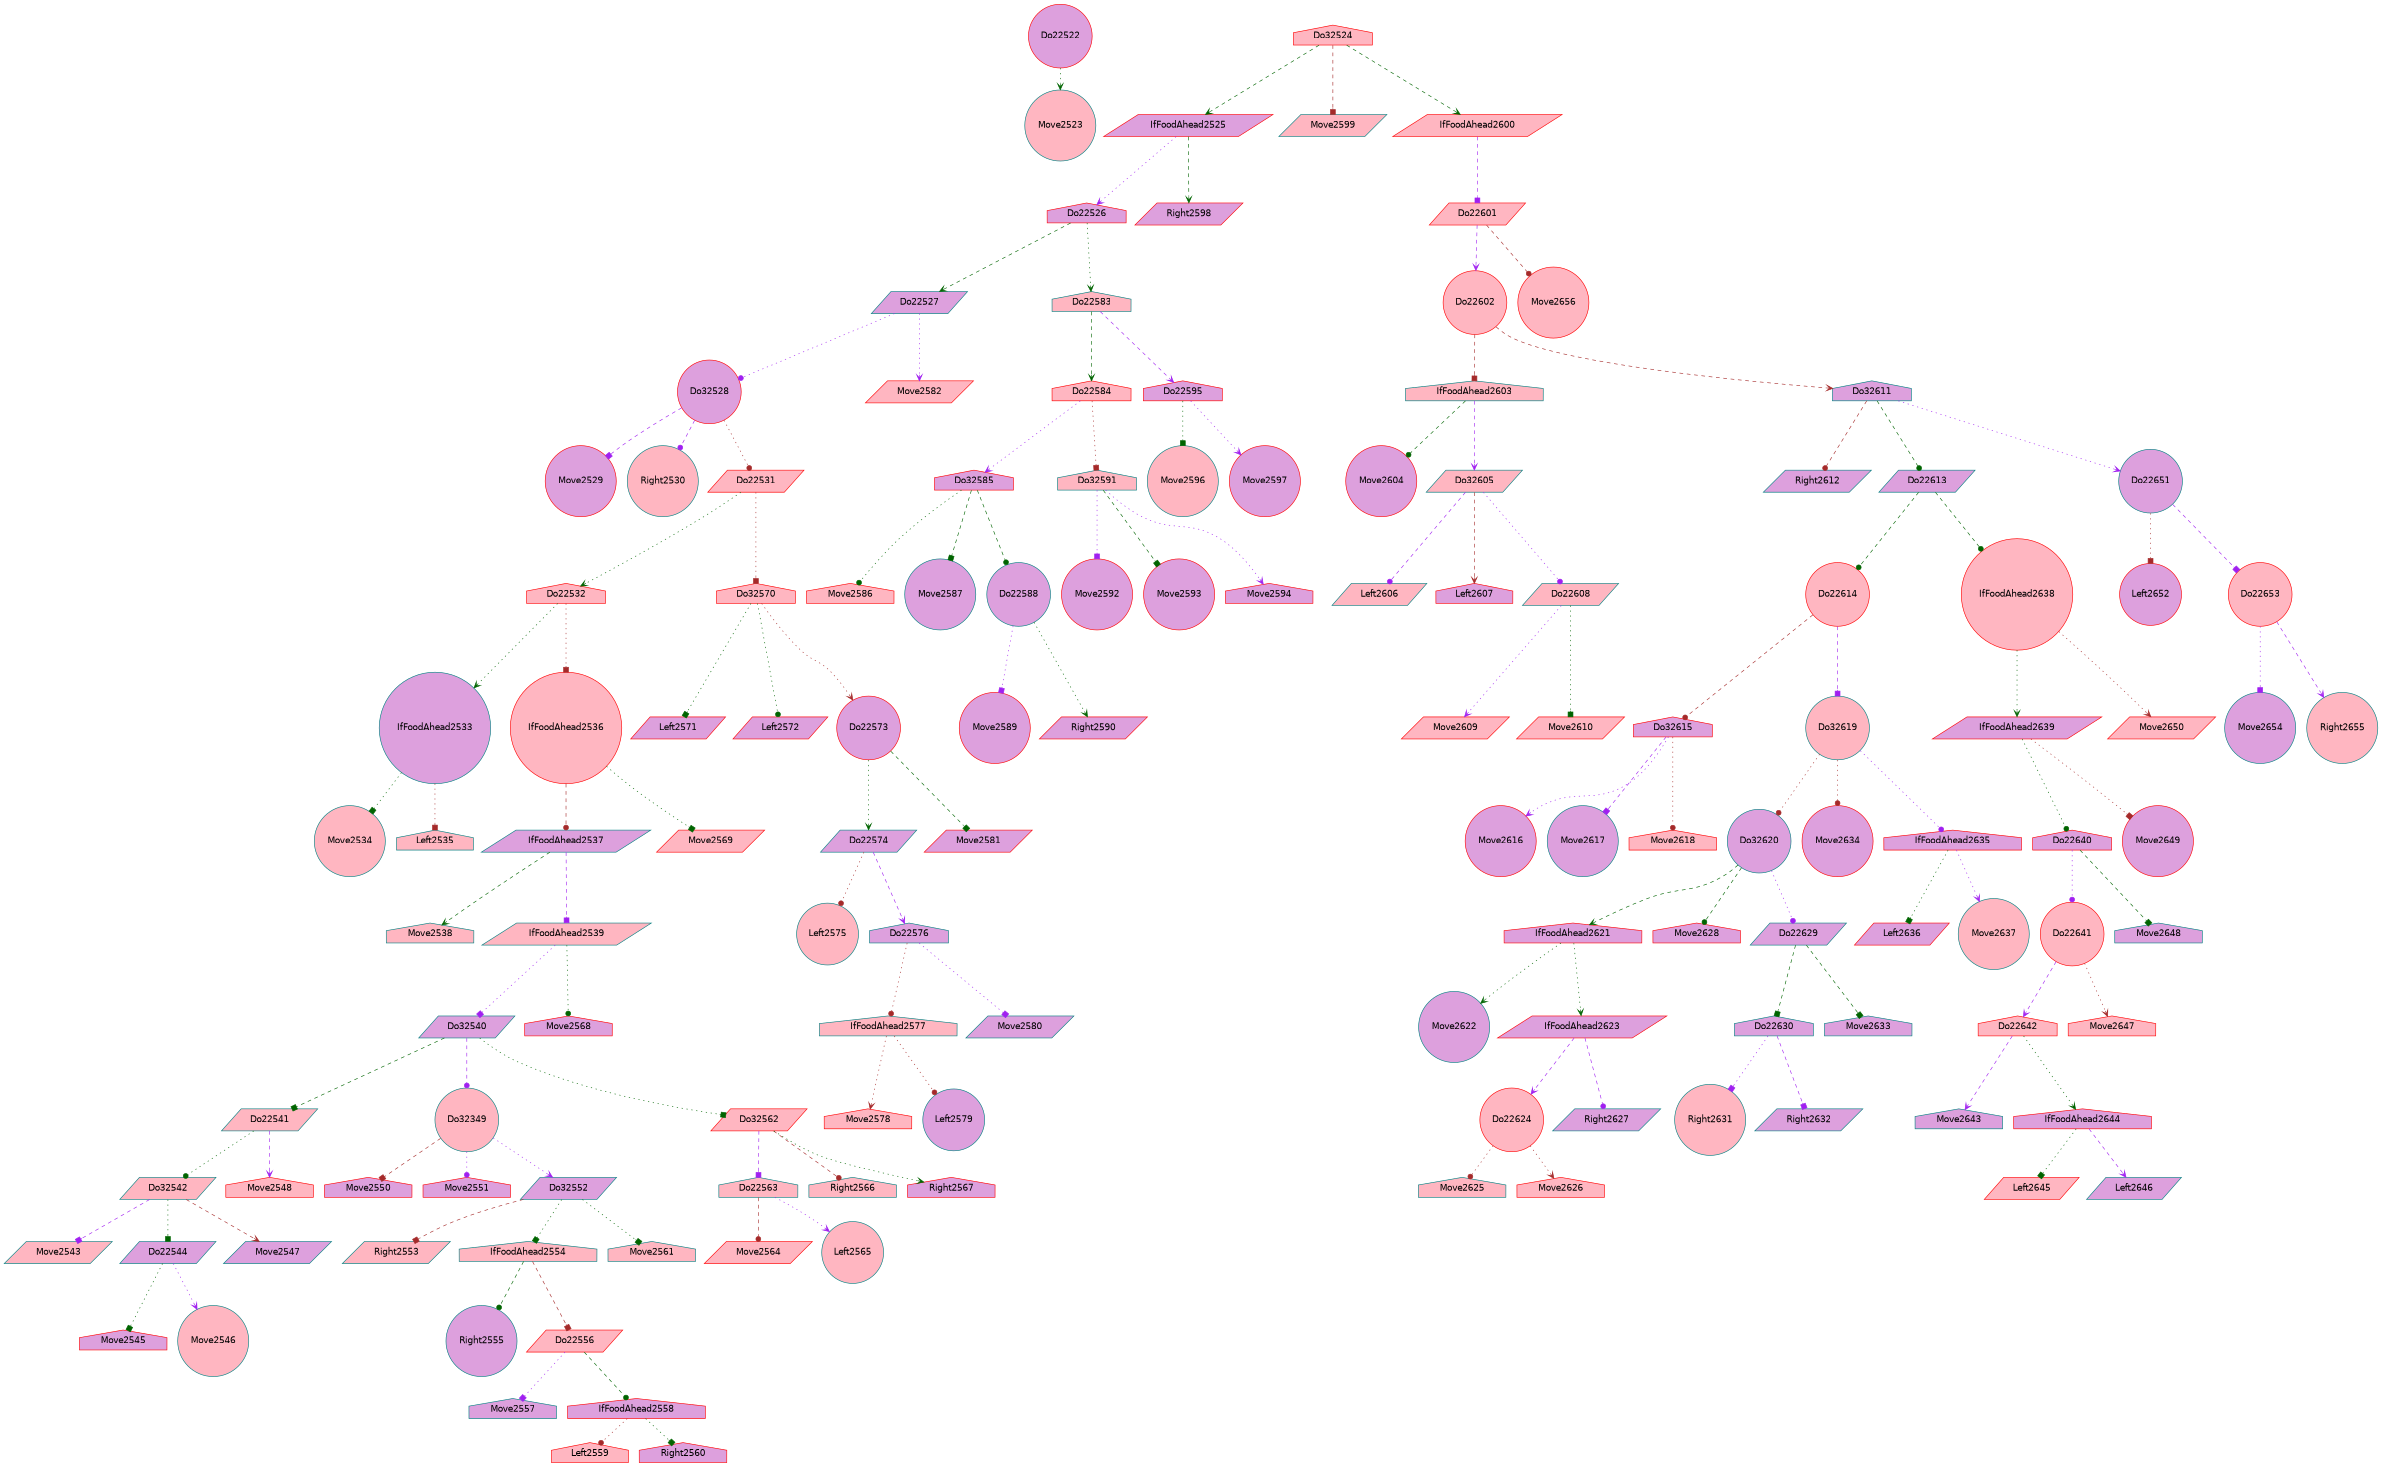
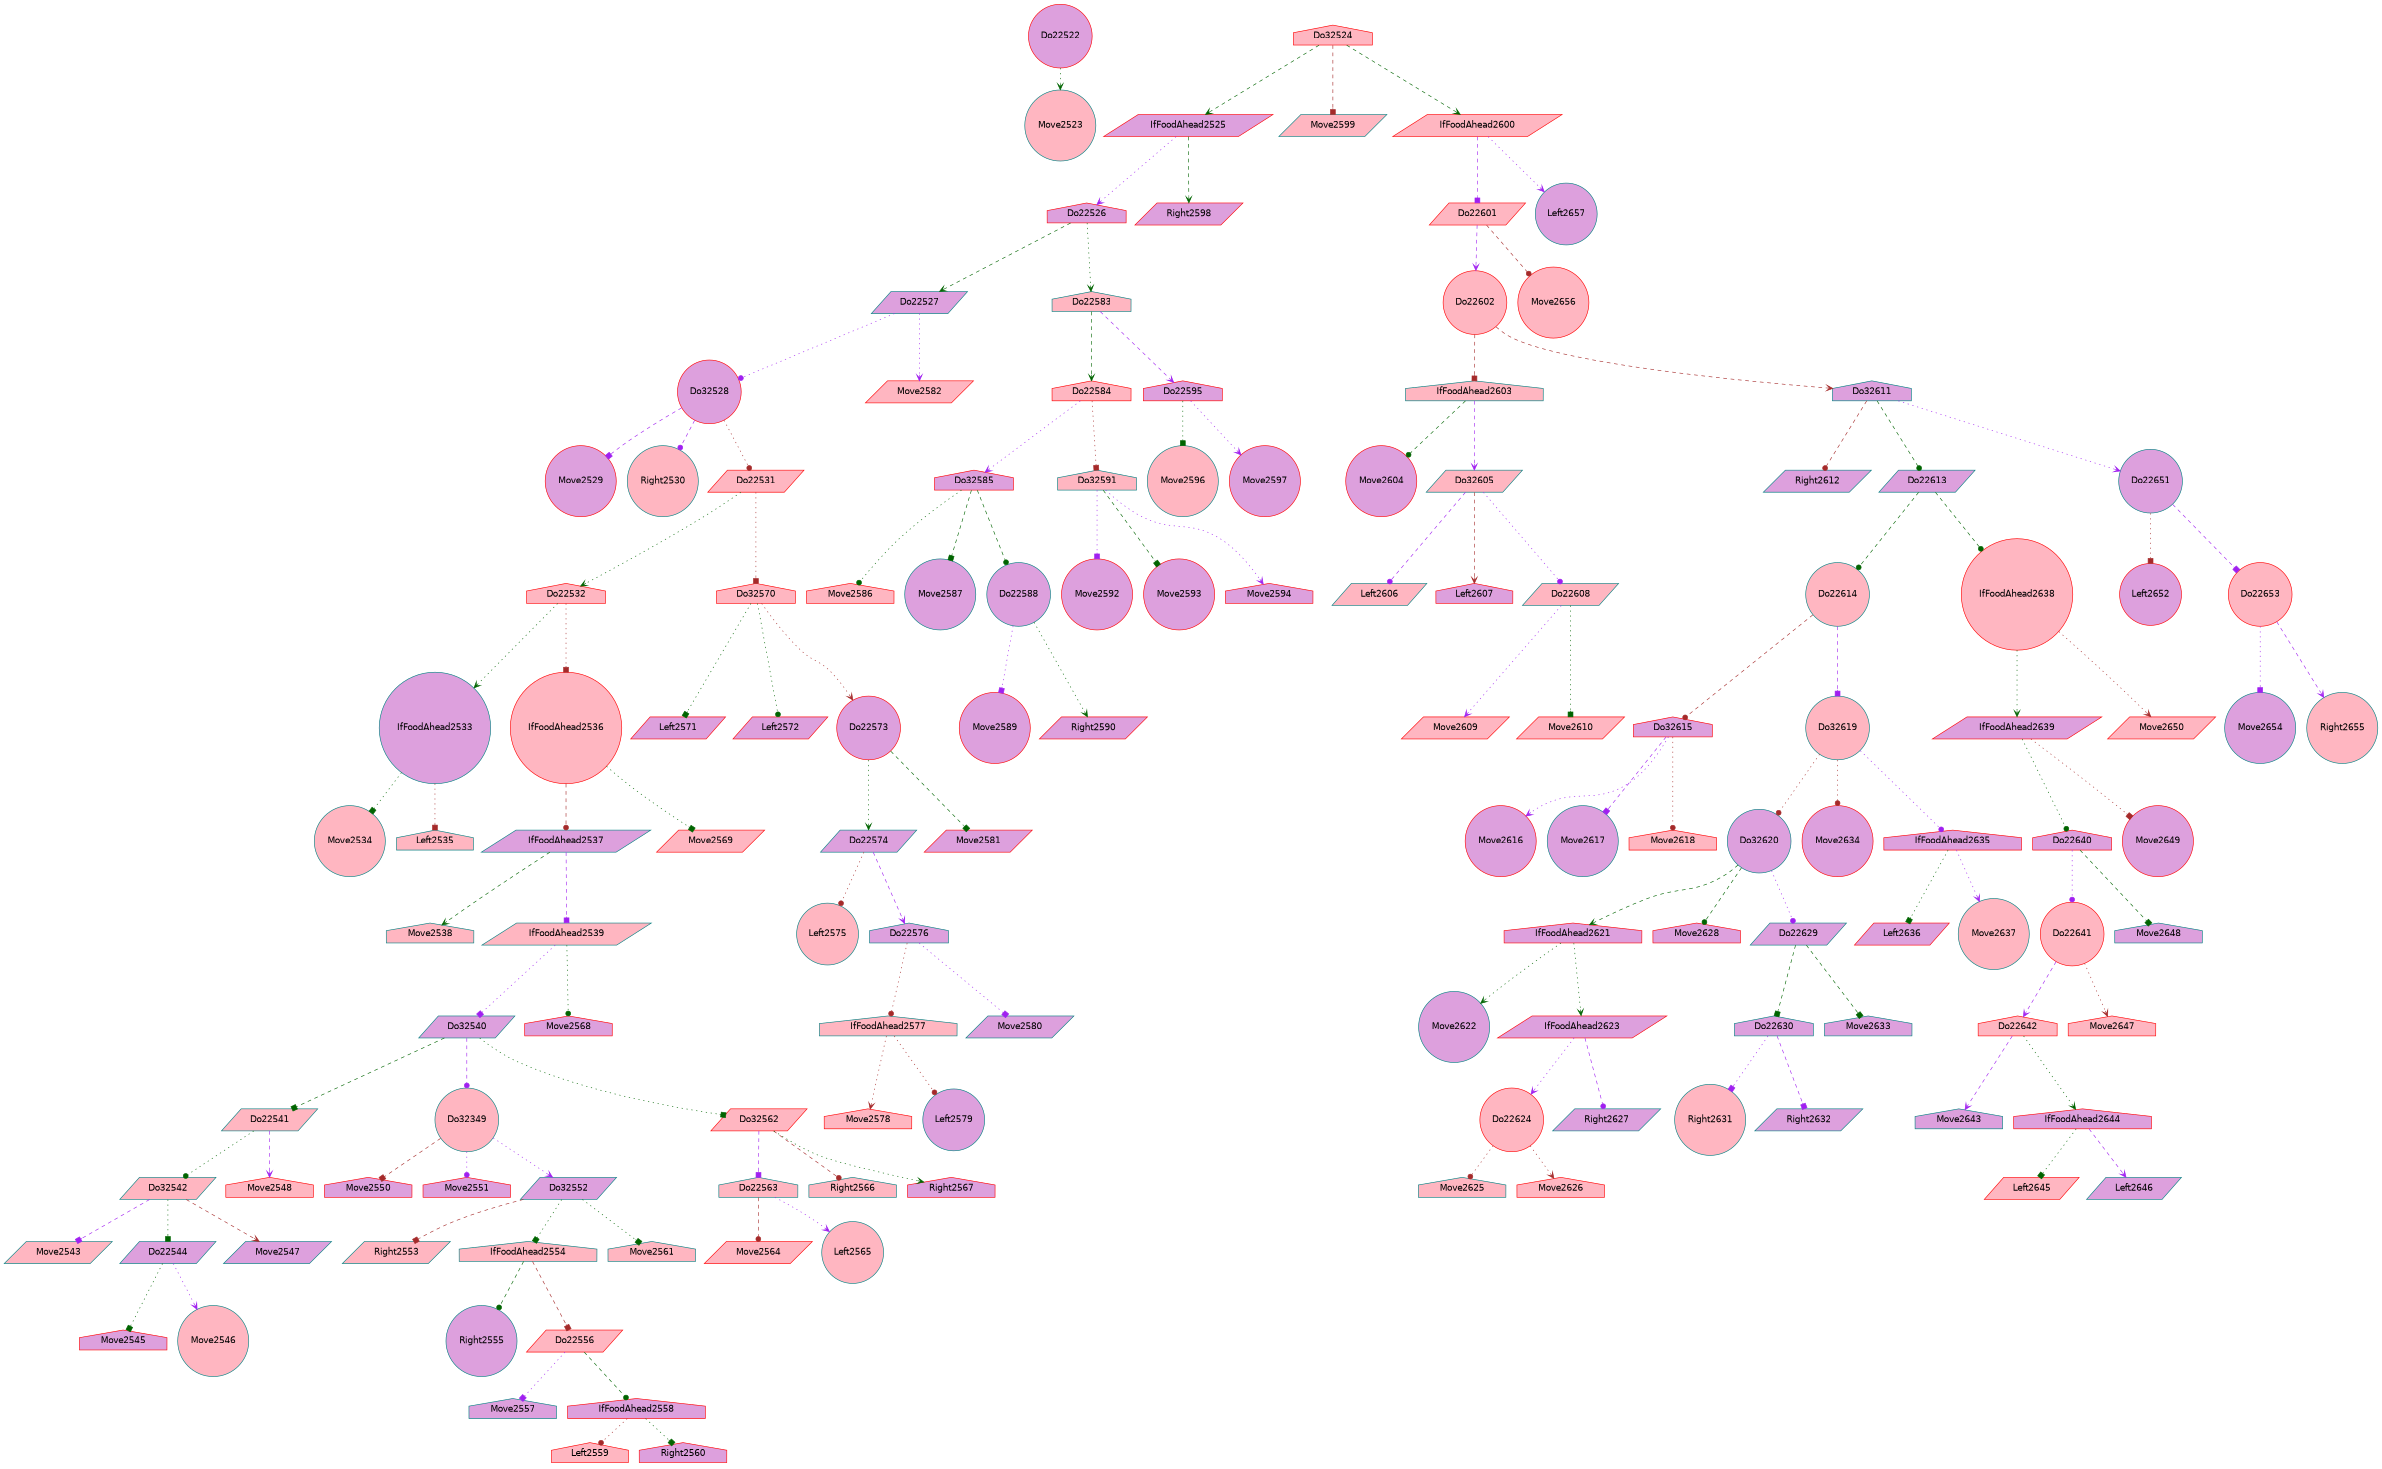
node "Left2657": added
node "Do22614": color red -> teal
edge "IfFoodAhead2623" -> "Do22624": style dashed -> dotted
